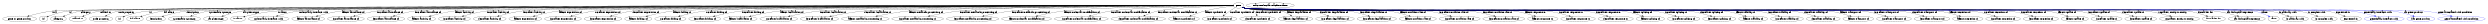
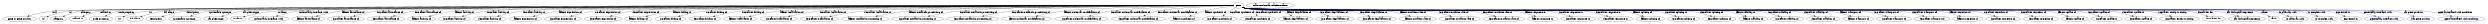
edge "gene" -> "increases degradation of": label "biomarker degradation of" -> "increases degradation of"
